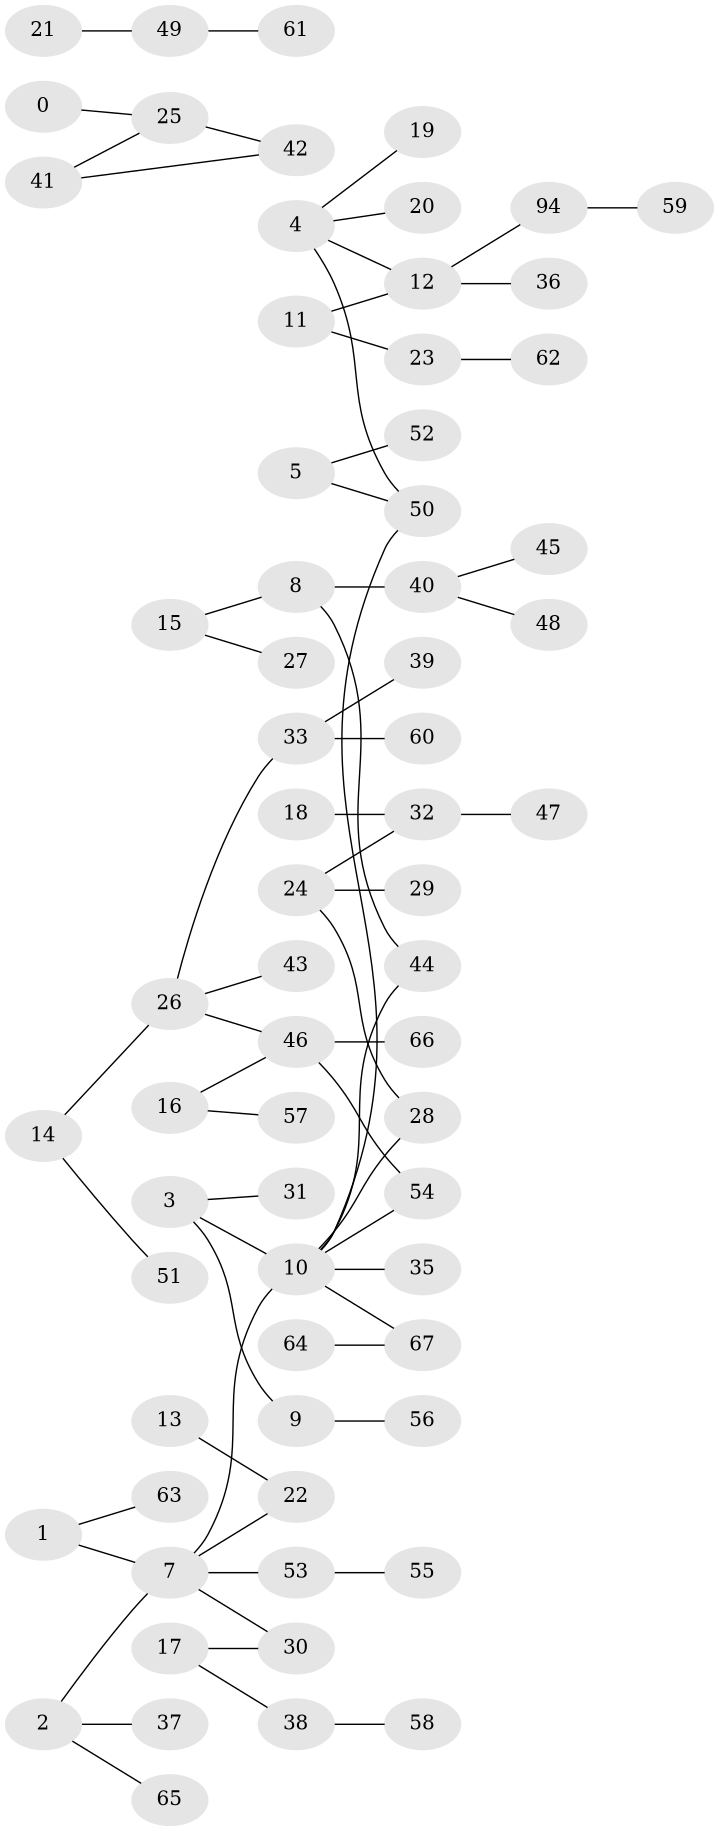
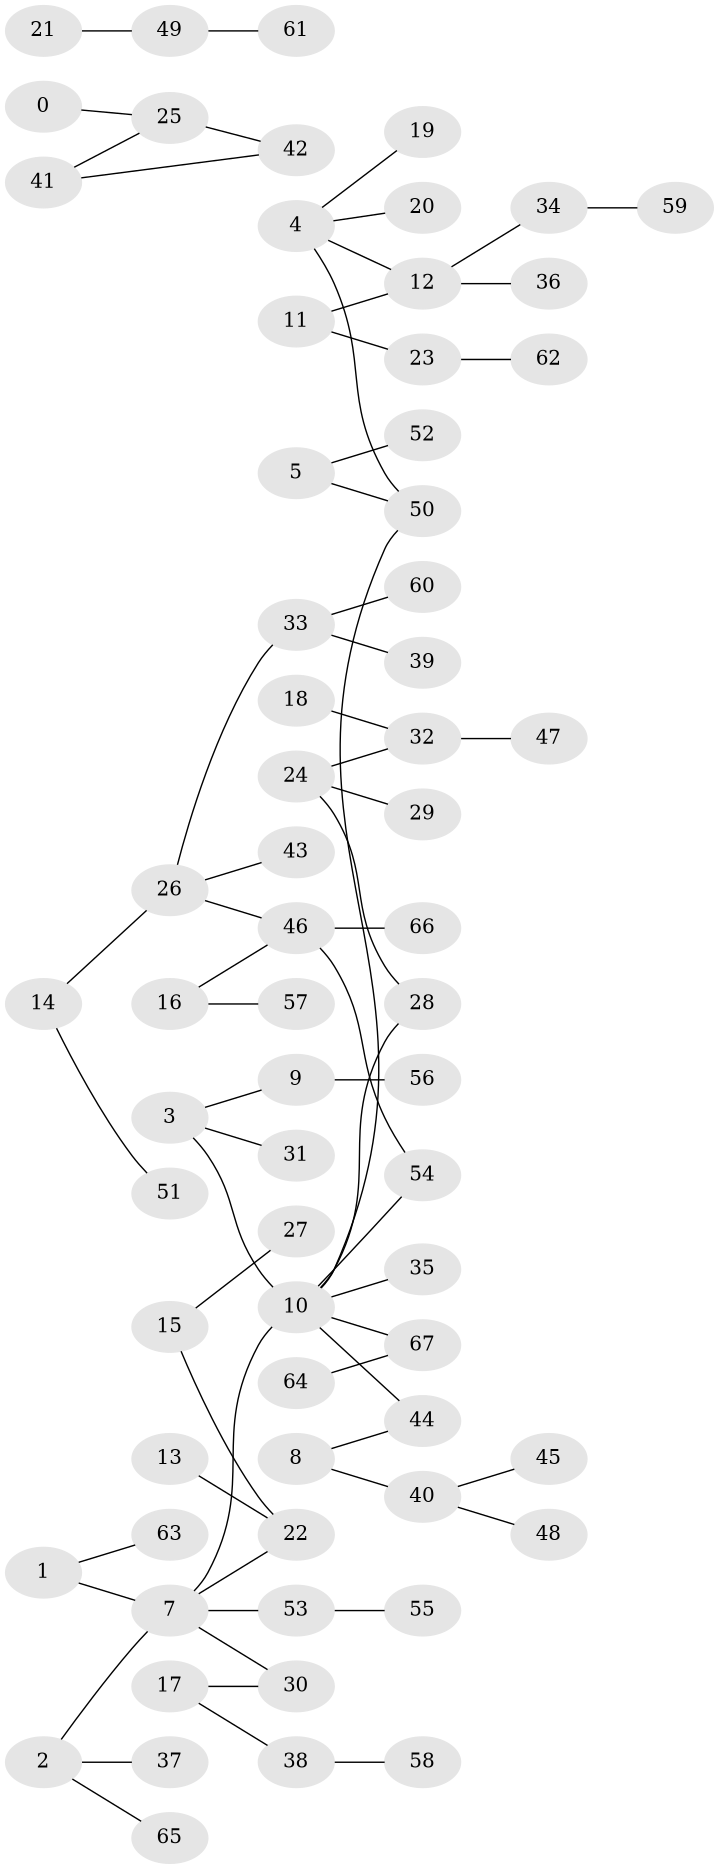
node "94": label "94" -> "34"
edge "8" -- "15": now "22" -- "15"
